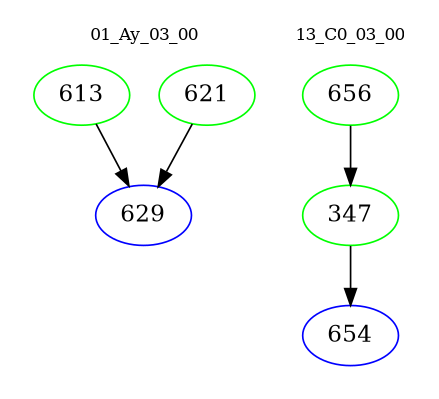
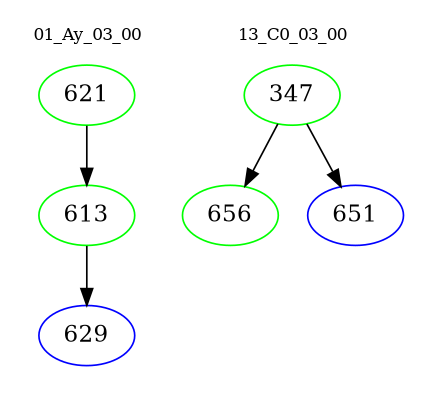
edge "656" -> "347": reversed
edge "621" -> "629": now "621" -> "613"
node "654": label "654" -> "651"
